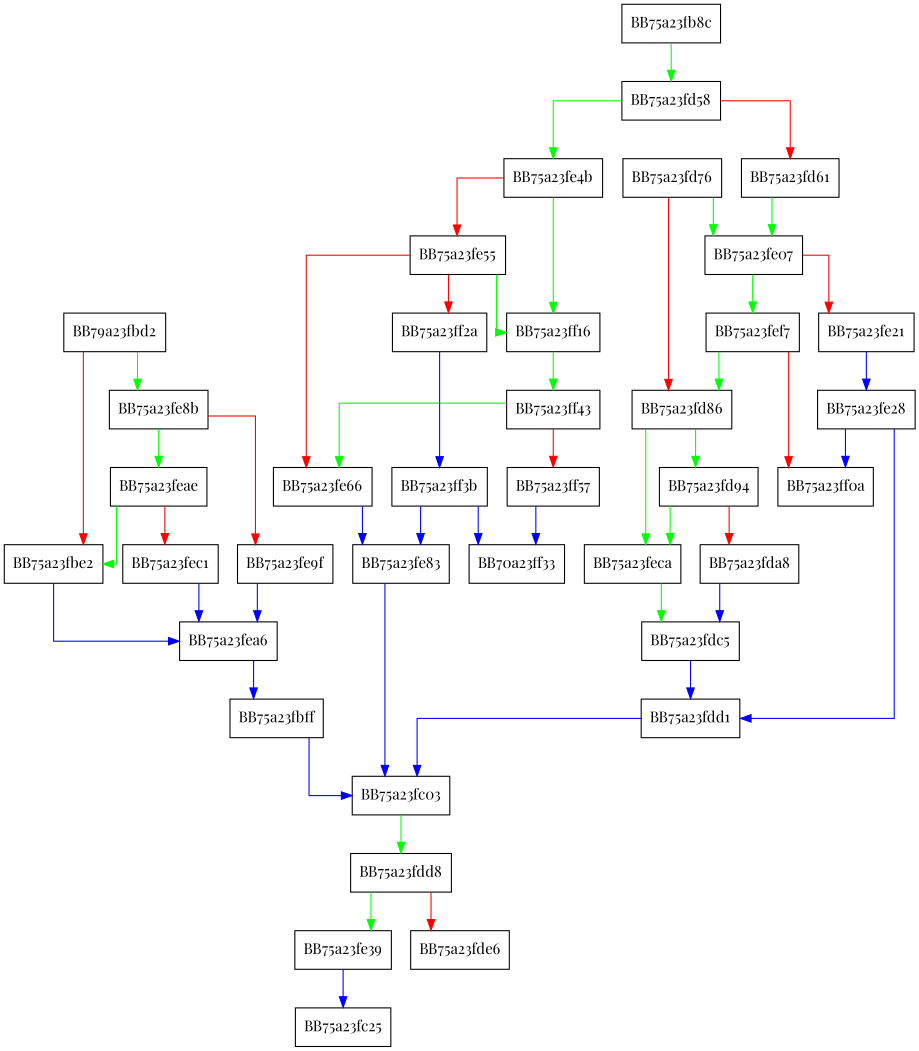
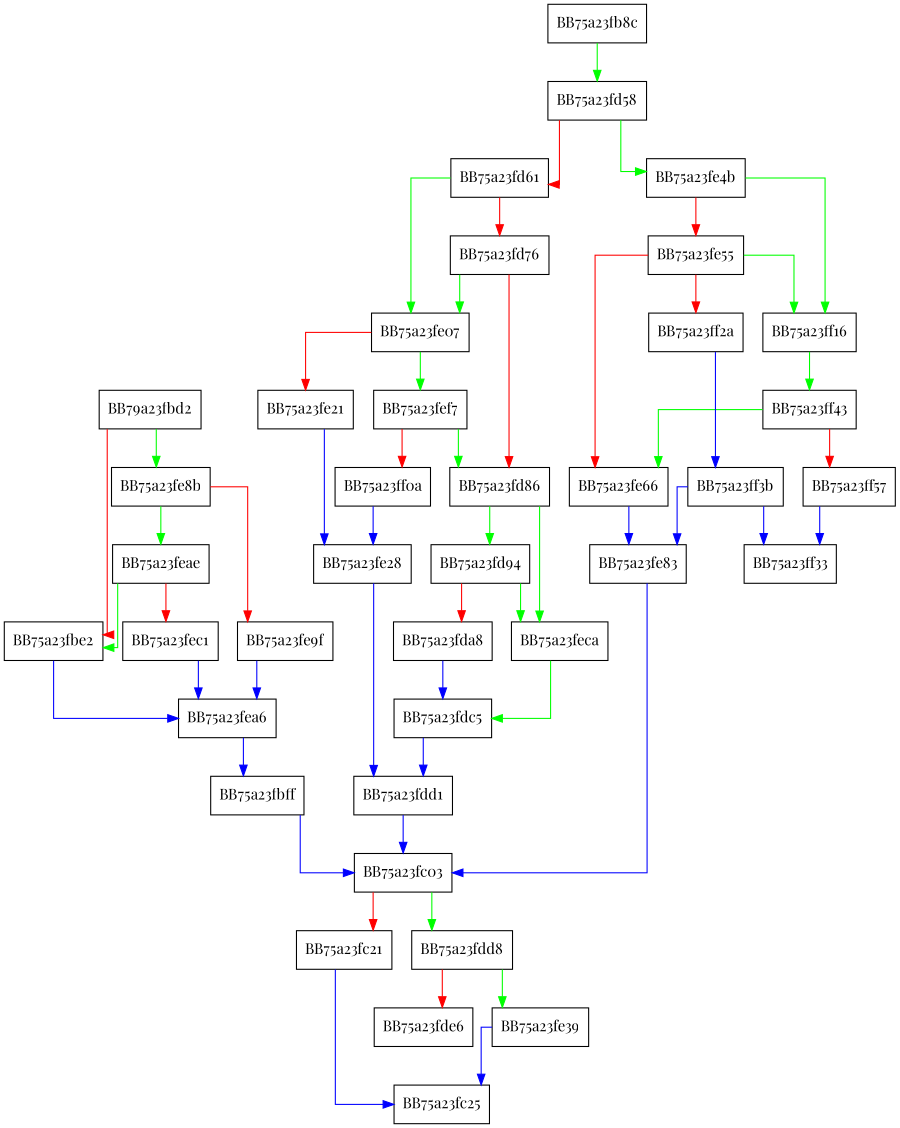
edge "BB75a23fd61" -> "BB75a23fd76": added
edge "BB75a23fe28" -> "BB75a23ff0a": reversed
node "BB70a23ff33": label "BB70a23ff33" -> "BB75a23ff33"
node "BB75a23fc21": added
